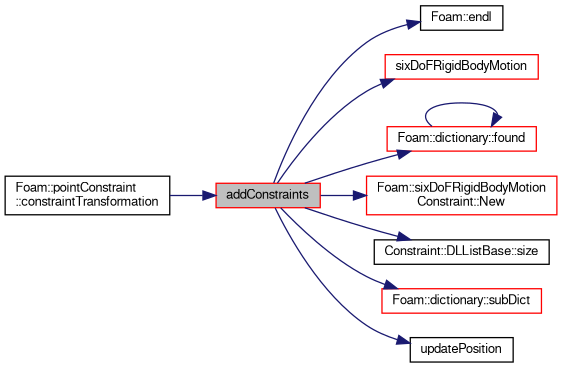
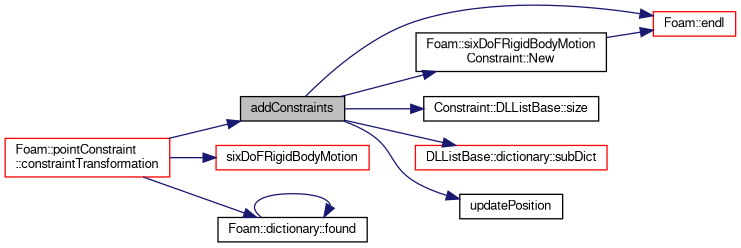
node "Foam::endl": color black -> red
edge "Foam::sixDoFRigidBodyMotion Constraint::New" -> "Foam::endl": added
edge "addConstraints" -> "sixDoFRigidBodyMotion": now "Foam::pointConstraint ::constraintTransformation" -> "sixDoFRigidBodyMotion"
node "Foam::dictionary::found": color red -> black
edge "addConstraints" -> "Foam::dictionary::found": now "Foam::pointConstraint ::constraintTransformation" -> "Foam::dictionary::found"
node "Foam::pointConstraint ::constraintTransformation": color black -> red
node "addConstraints": color red -> black
node "Foam::sixDoFRigidBodyMotion Constraint::New": color red -> black
node "Foam::dictionary::subDict": label "Foam::dictionary::subDict" -> "DLListBase::dictionary::subDict"
